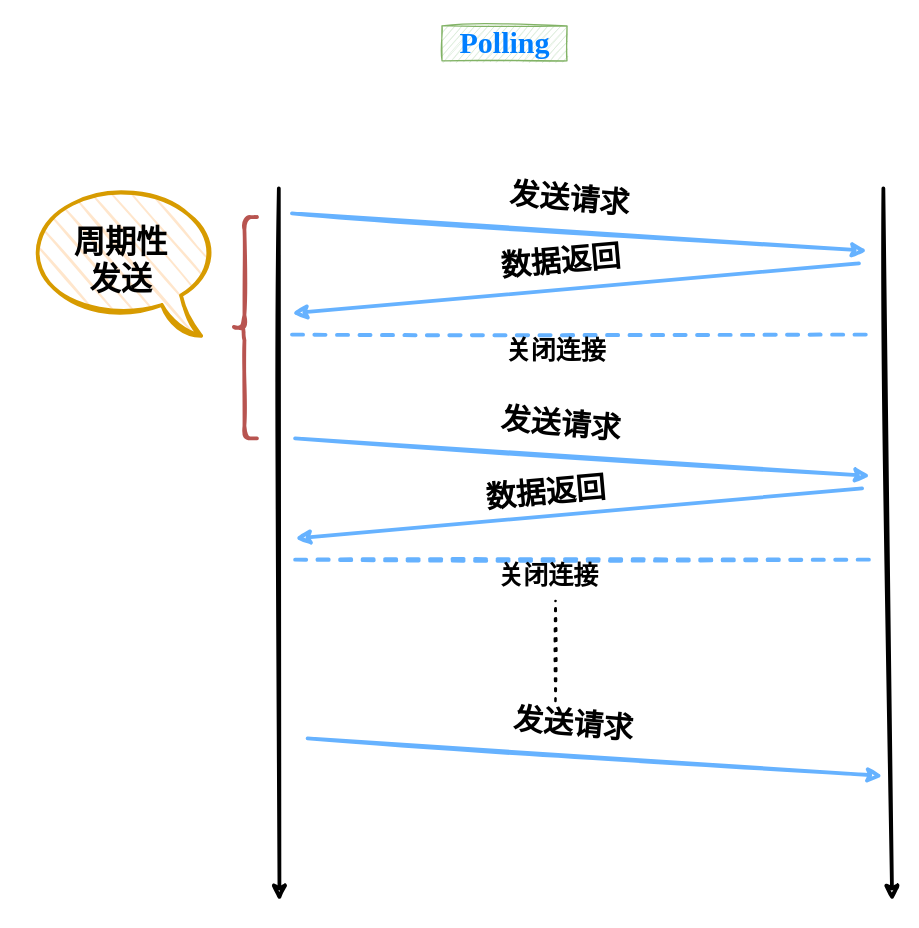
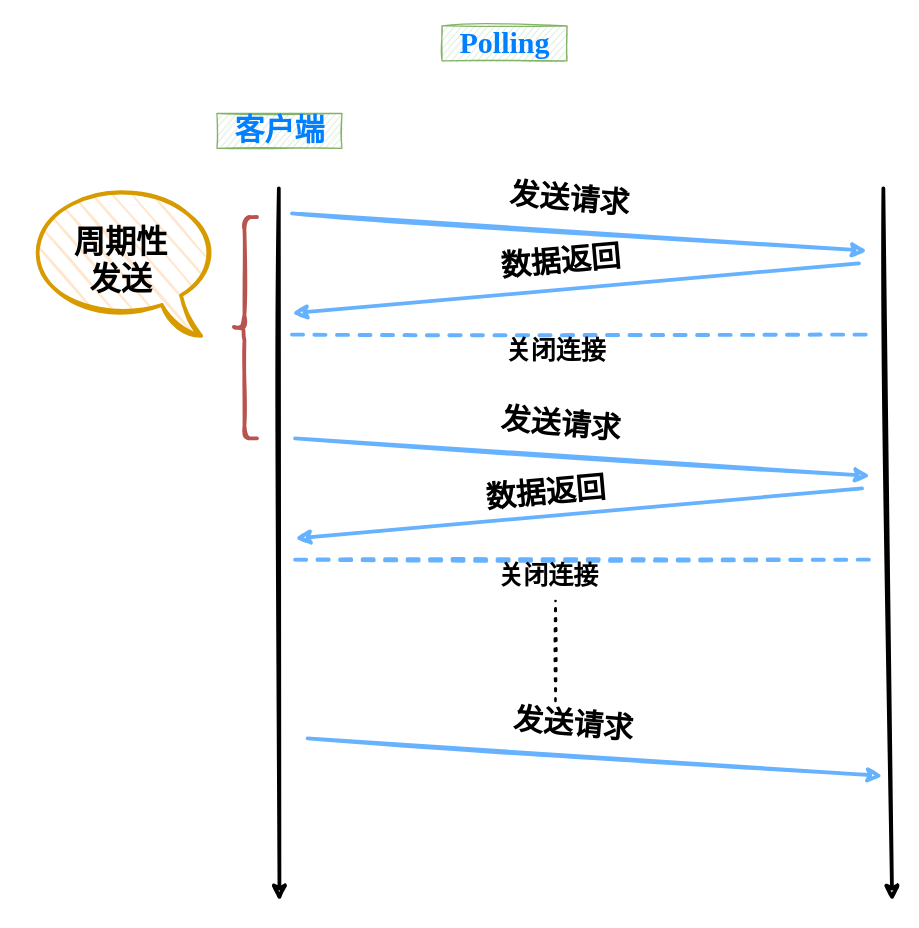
node "客户端": added
